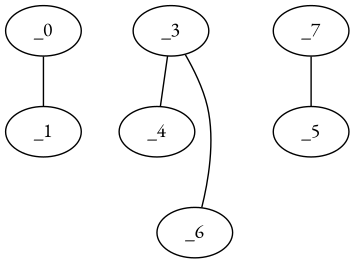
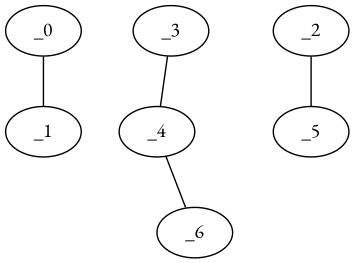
node "_7": label "_7" -> "_2"
edge "_3" -- "_6": now "_4" -- "_6"
